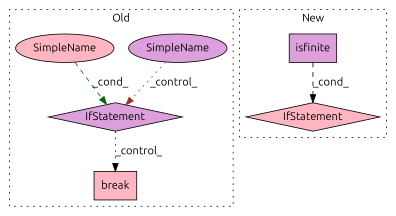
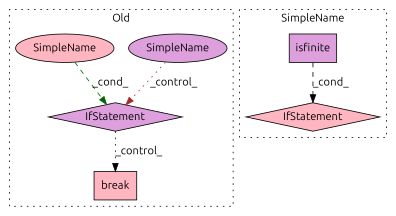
cluster "New": label "New" -> "SimpleName"
